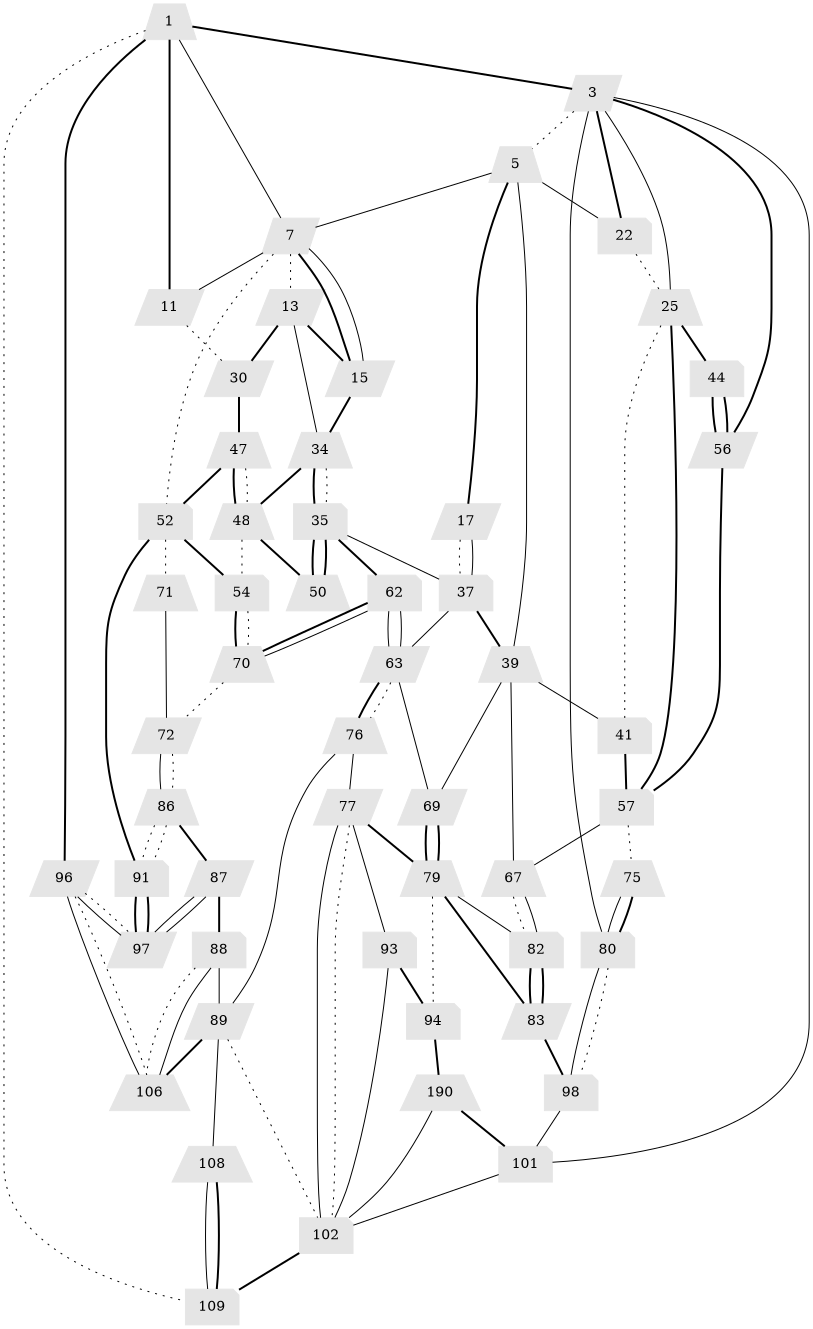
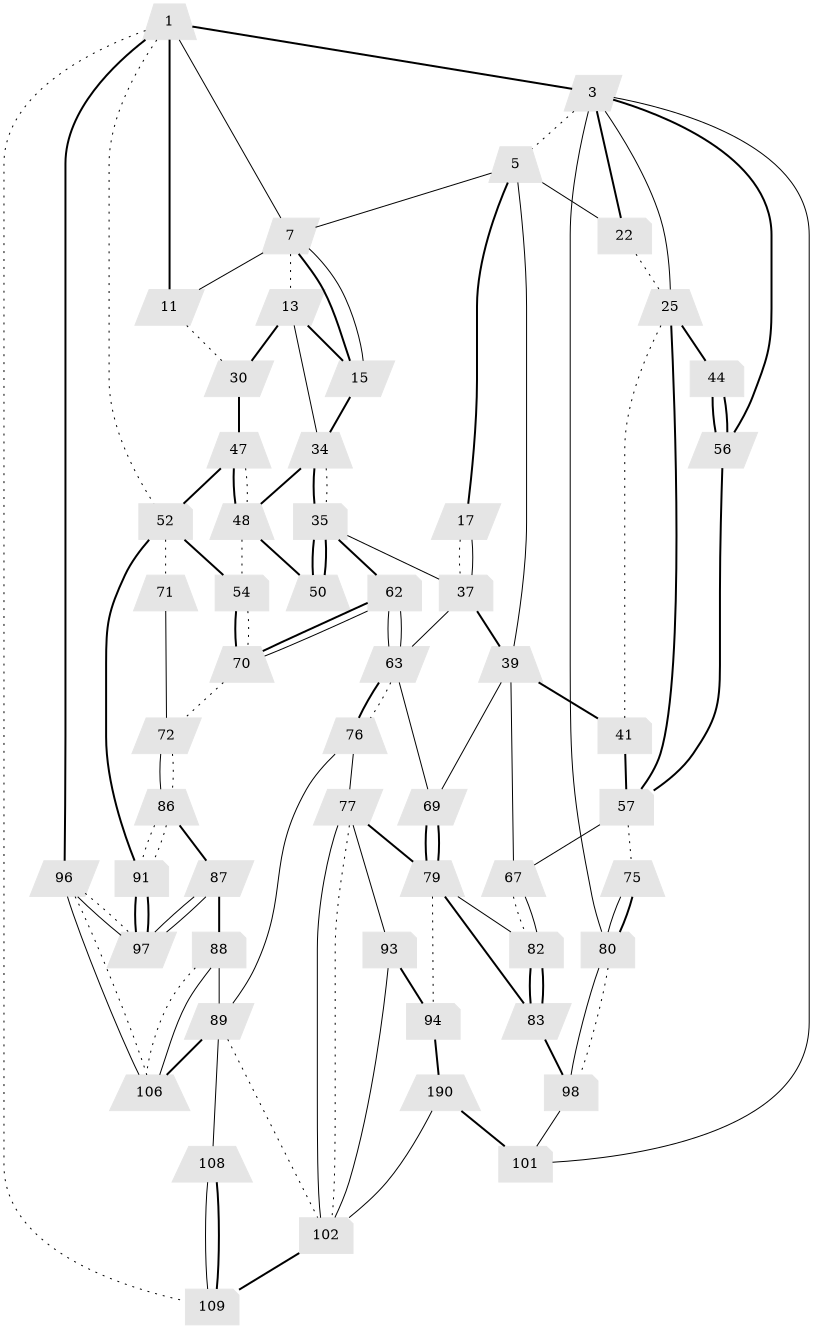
edge "7" -- "52": now "1" -- "52"
edge "39" -- "41": style solid -> bold
edge "101" -- "102": removed
